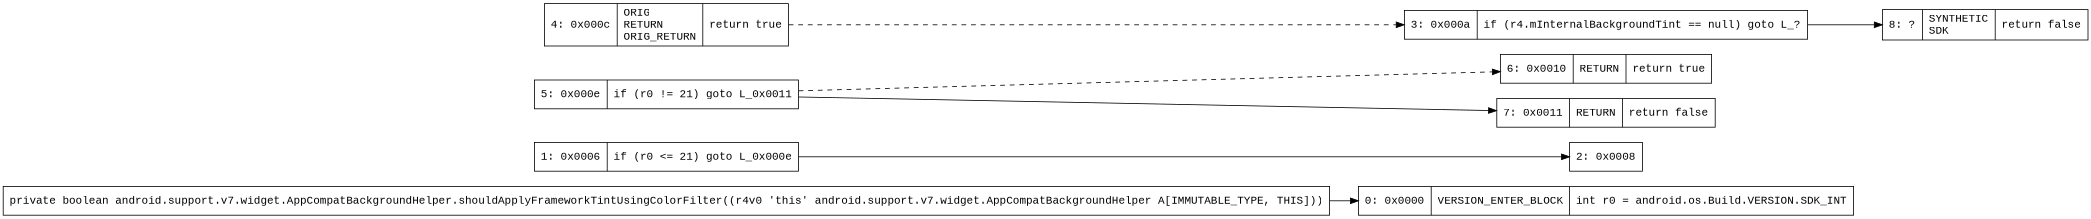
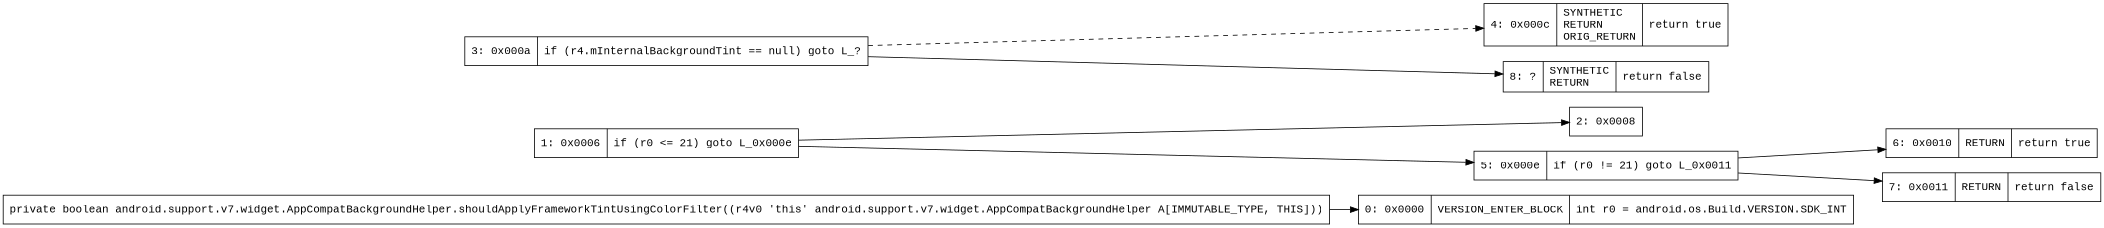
node "4: 0x000c": text "ORIG" -> "SYNTHETIC"
edge "4: 0x000c" -> "3: 0x000a": reversed
node "8: ?": text "SDK" -> "RETURN"
edge "5: 0x000e" -> "6: 0x0010": style dashed -> solid
edge "1: 0x0006" -> "5: 0x000e": added
